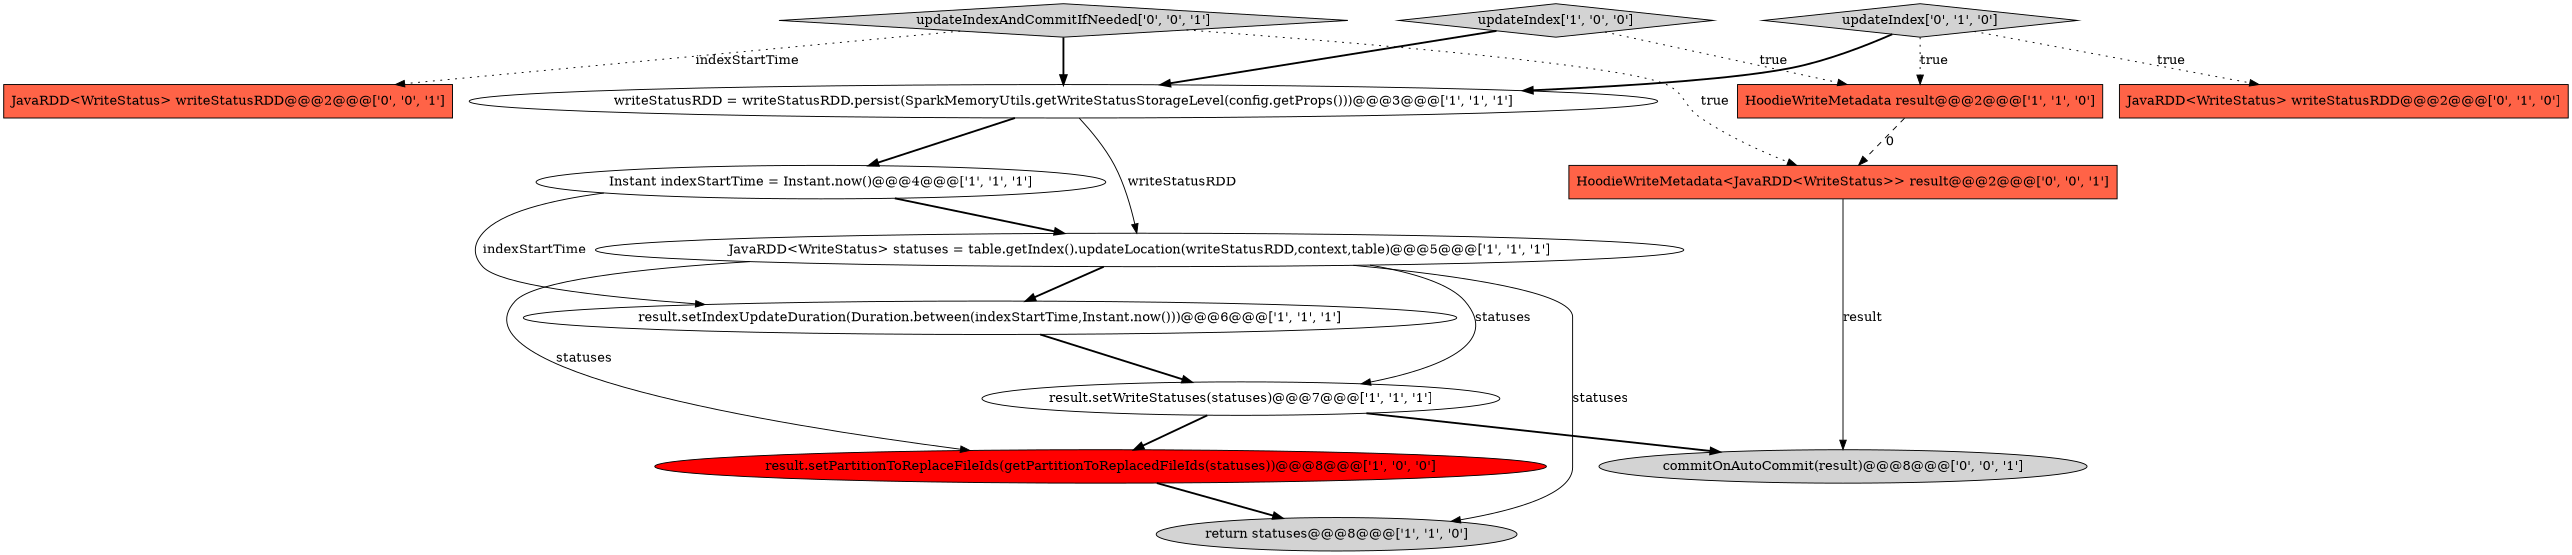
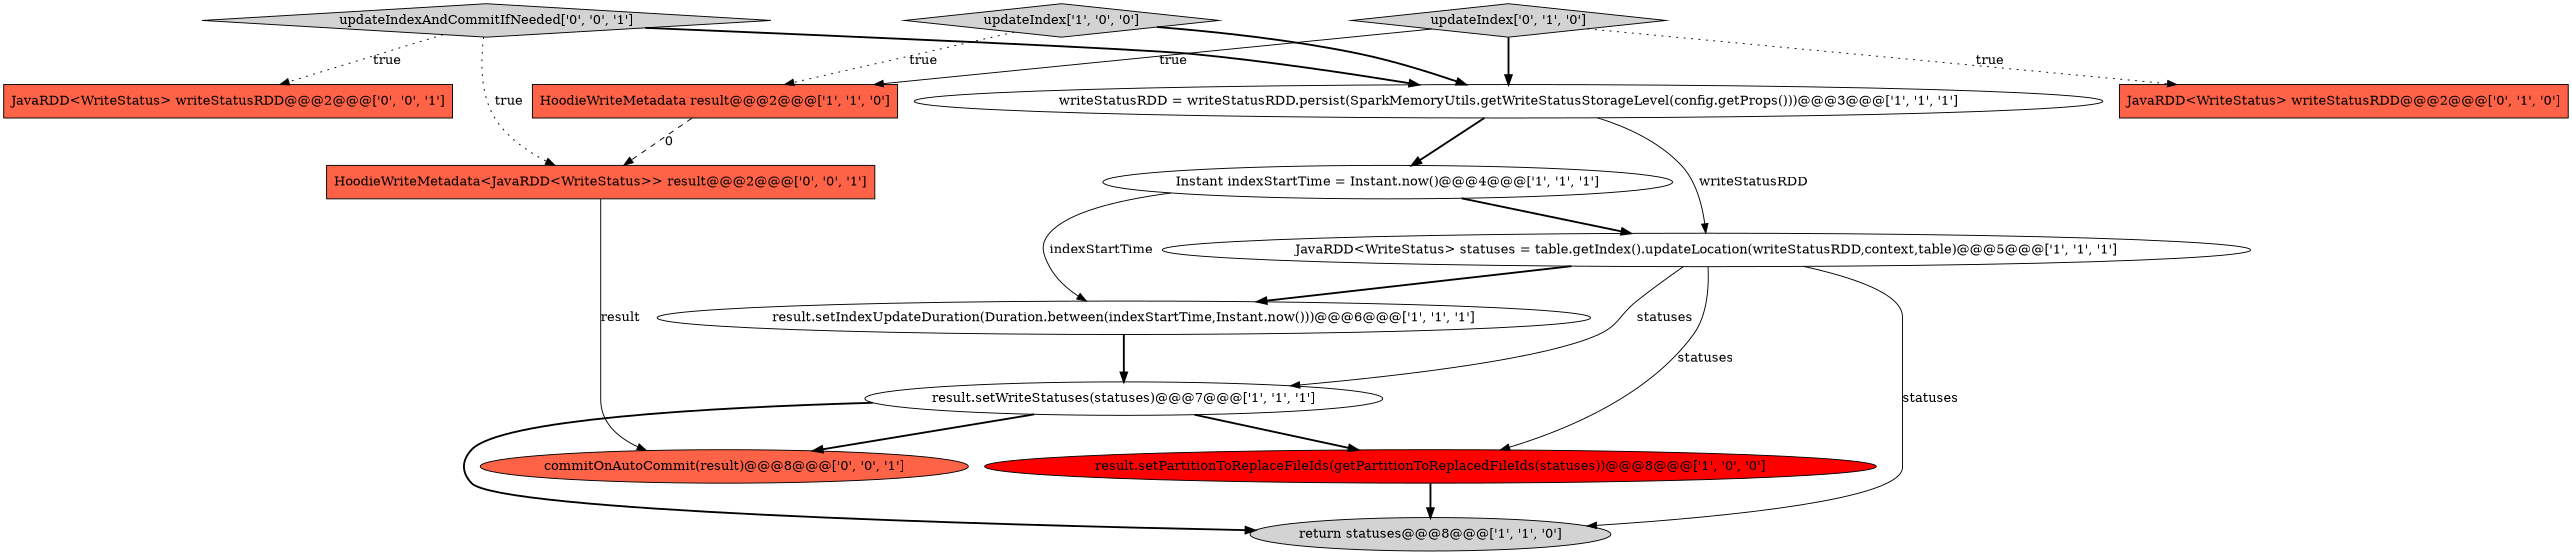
edge "updateIndex['0', '1', '0']" -> "HoodieWriteMetadata result@@@2@@@['1', '1', '0']": style dotted -> solid
edge "updateIndexAndCommitIfNeeded['0', '0', '1']" -> "JavaRDD<WriteStatus> writeStatusRDD@@@2@@@['0', '0', '1']": label "indexStartTime" -> "true"
node "commitOnAutoCommit(result)@@@8@@@['0', '0', '1']": fillcolor lightgray -> tomato
edge "result.setWriteStatuses(statuses)@@@7@@@['1', '1', '1']" -> "return statuses@@@8@@@['1', '1', '0']": added
